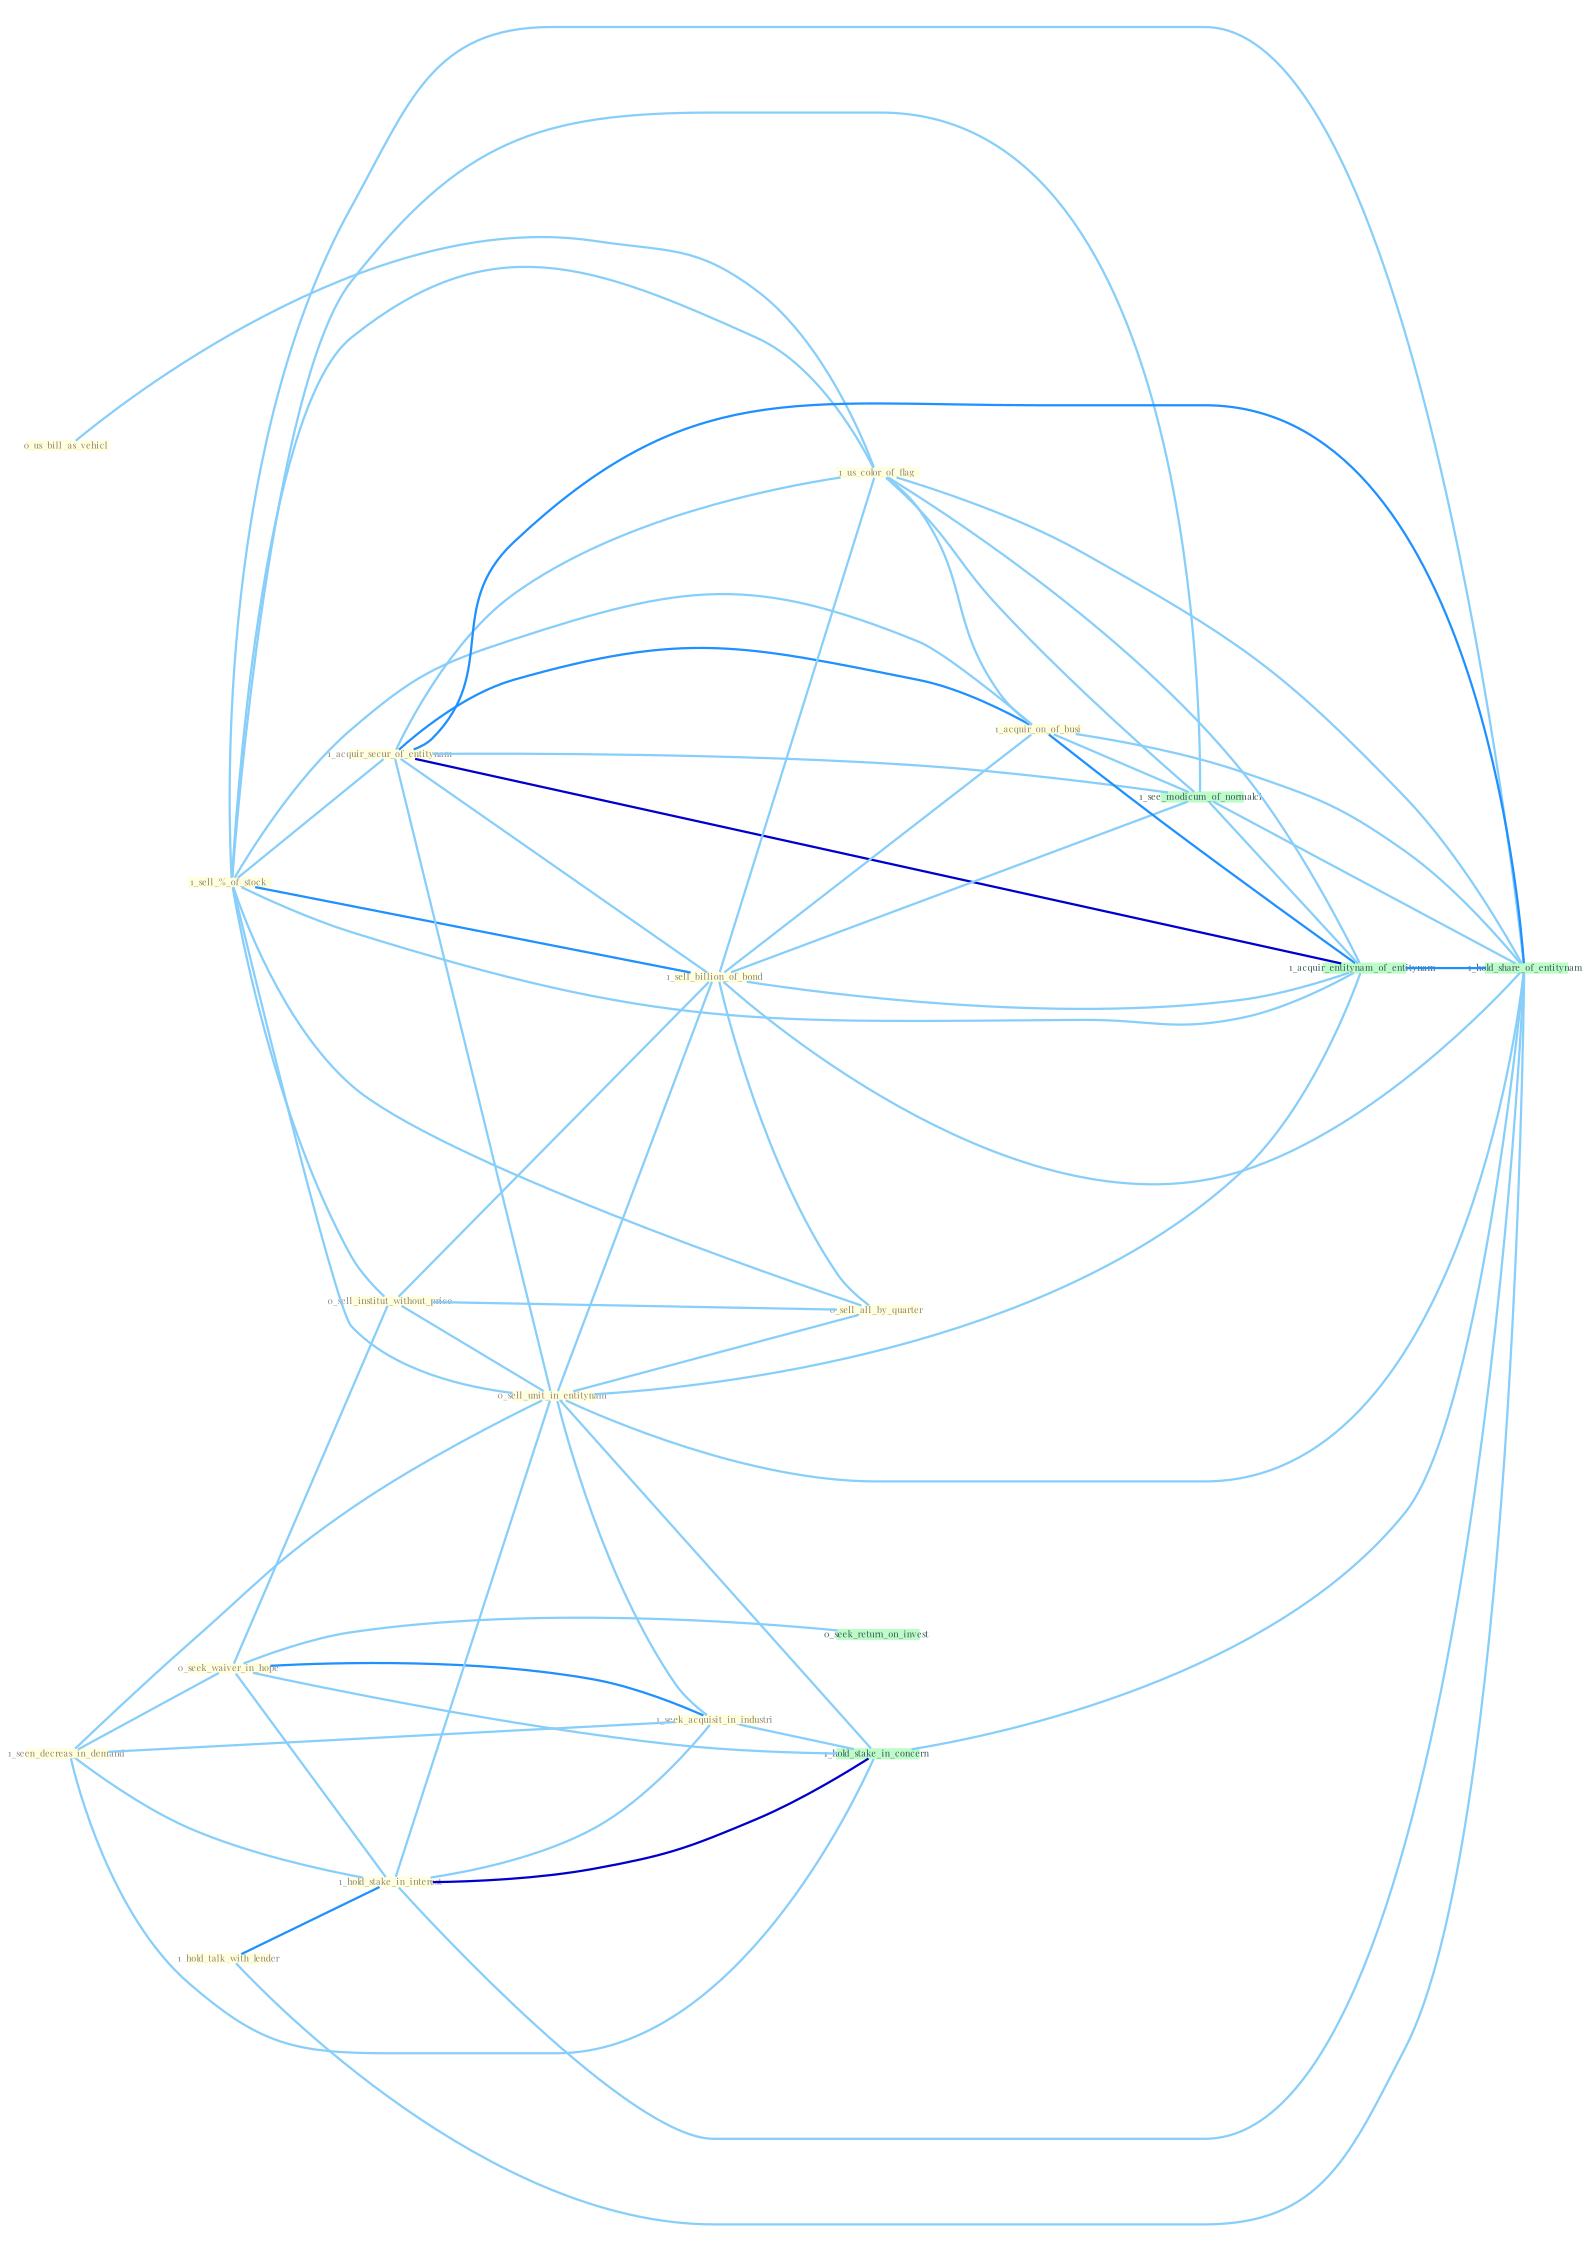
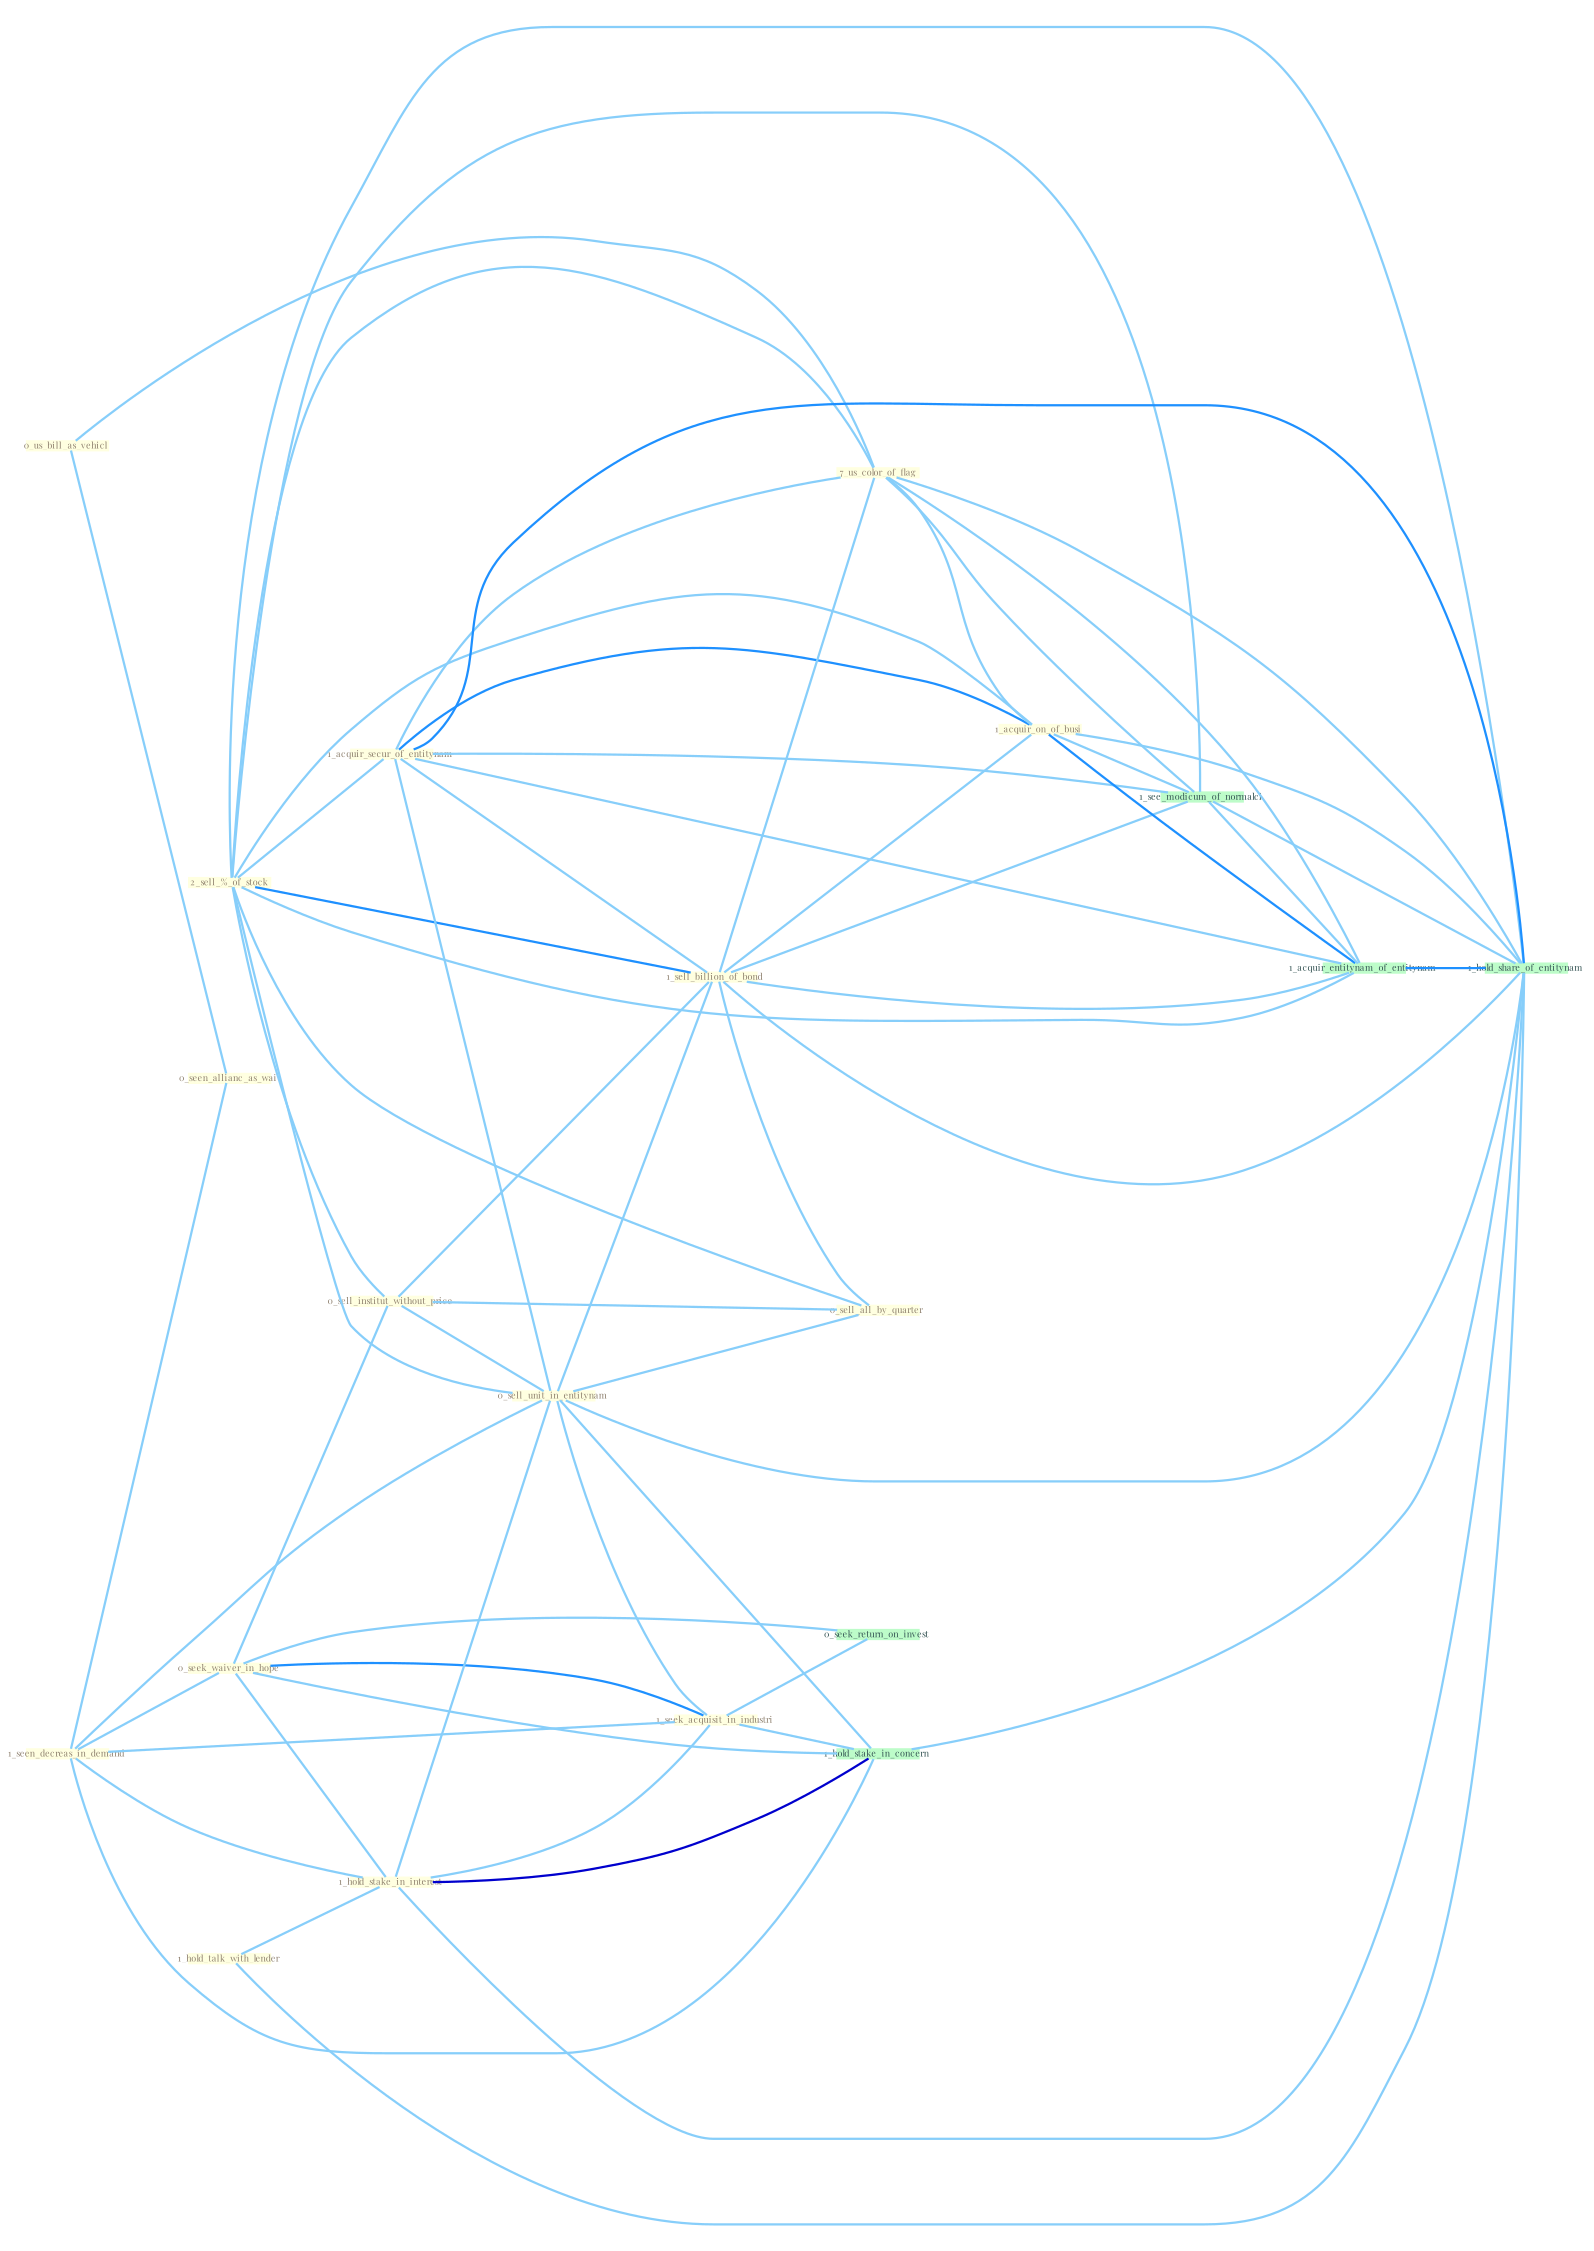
node "1_us_color_of_flag": label "1_us_color_of_flag" -> "7_us_color_of_flag"
edge "1_acquir_secur_of_entitynam" -- "1_acquir_entitynam_of_entitynam": color #0000cd -> #87cefa
node "1_sell_%_of_stock": label "1_sell_%_of_stock" -> "2_sell_%_of_stock"
node "0_seen_allianc_as_wai": added
edge "1_acquir_entitynam_of_entitynam" -- "0_sell_unit_in_entitynam": removed
edge "0_seek_return_on_invest" -- "1_seek_acquisit_in_industri": added
edge "1_hold_stake_in_interest" -- "1_hold_talk_with_lender": color #1e90ff -> #87cefa
